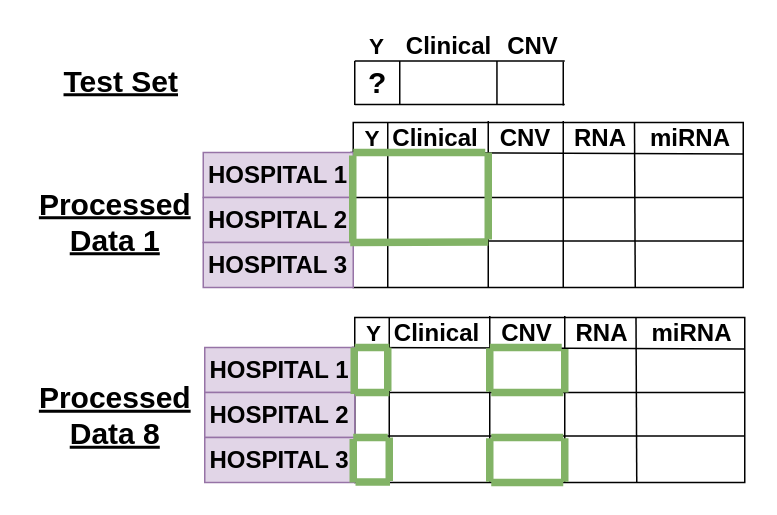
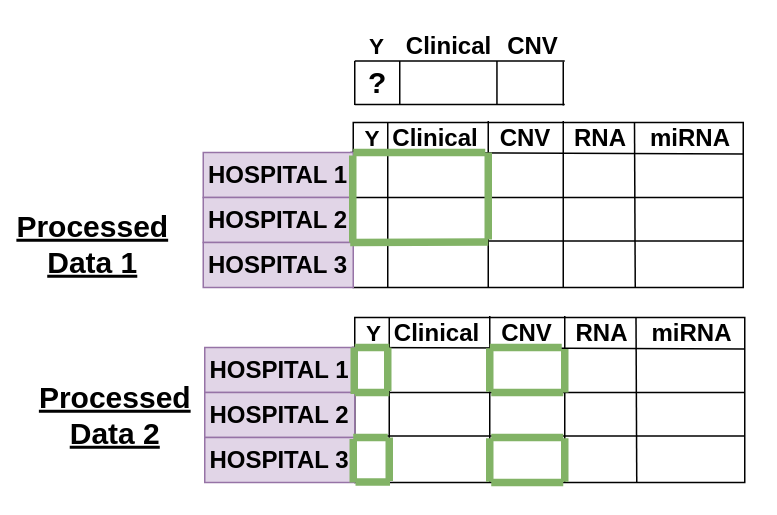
node "Test Set": removed
node "Processed Data 1": moved (114, 221) -> (92, 243)
node "Processed Data 8": label "Processed Data 8" -> "Processed Data 2"
